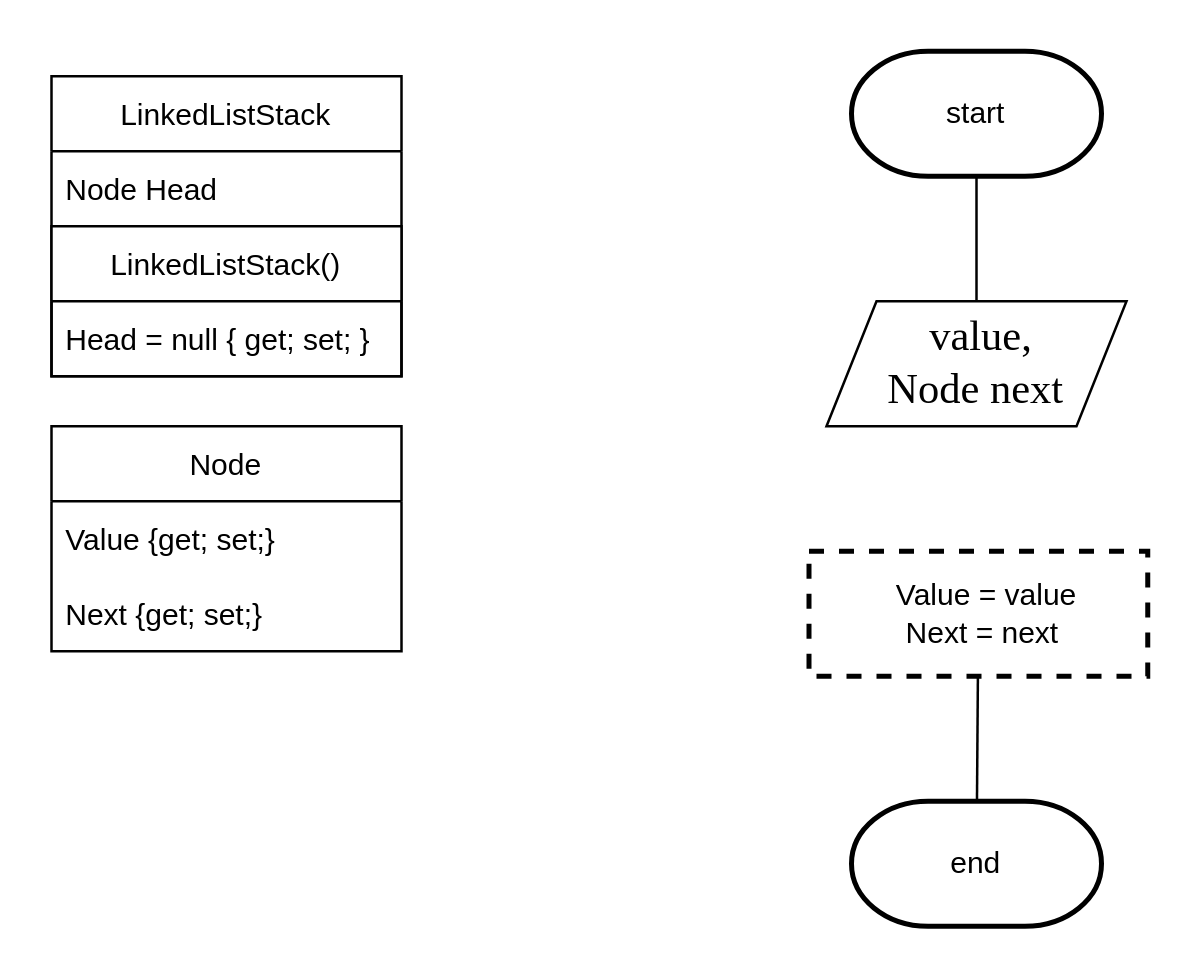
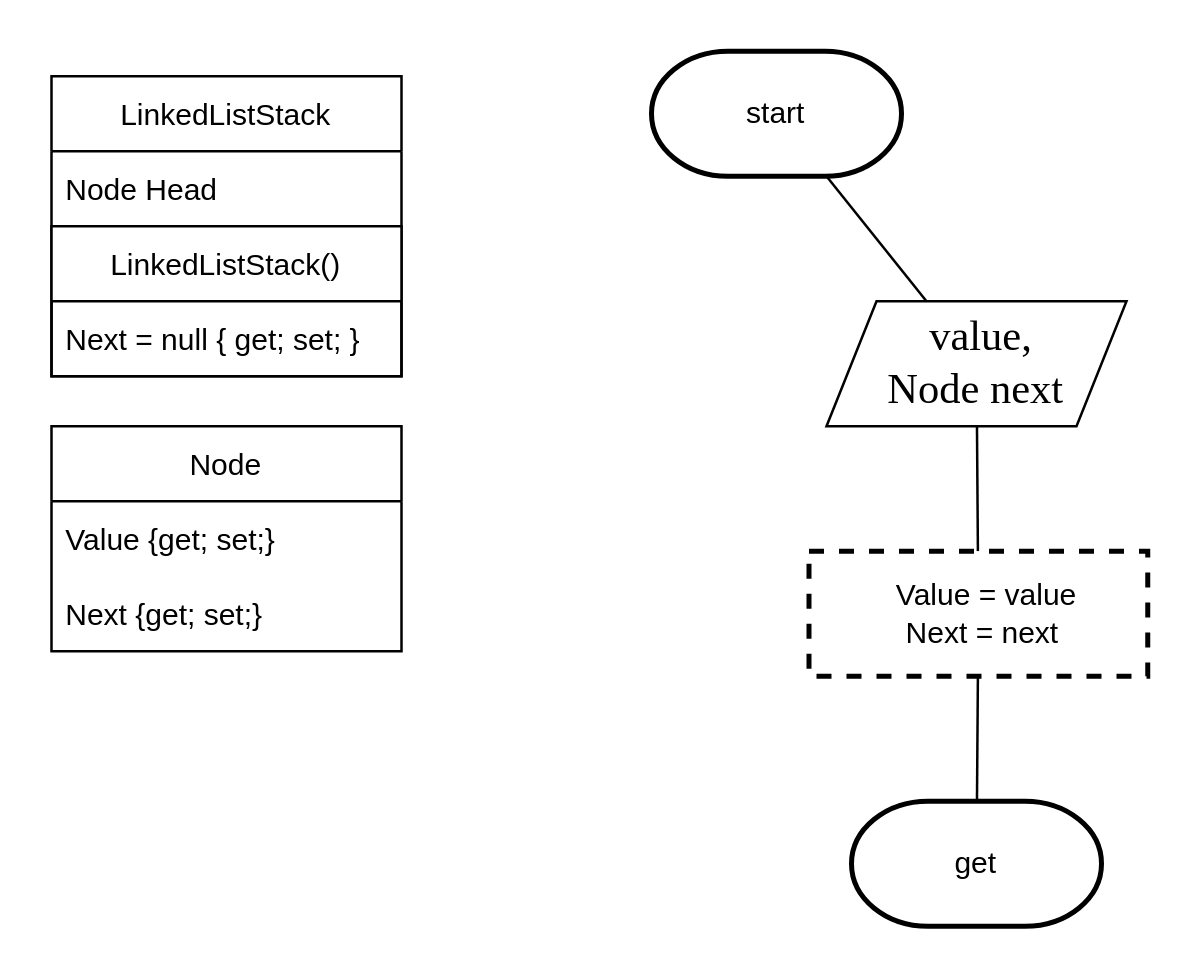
node "start": moved (976, 114) -> (776, 114)
node "Head = null { get; set; }": label "Head = null { get; set; }" -> "Next = null { get; set; }"
edge "value, Node next" -- "Value = value Next = next": added
node "end": label "end" -> "get"
